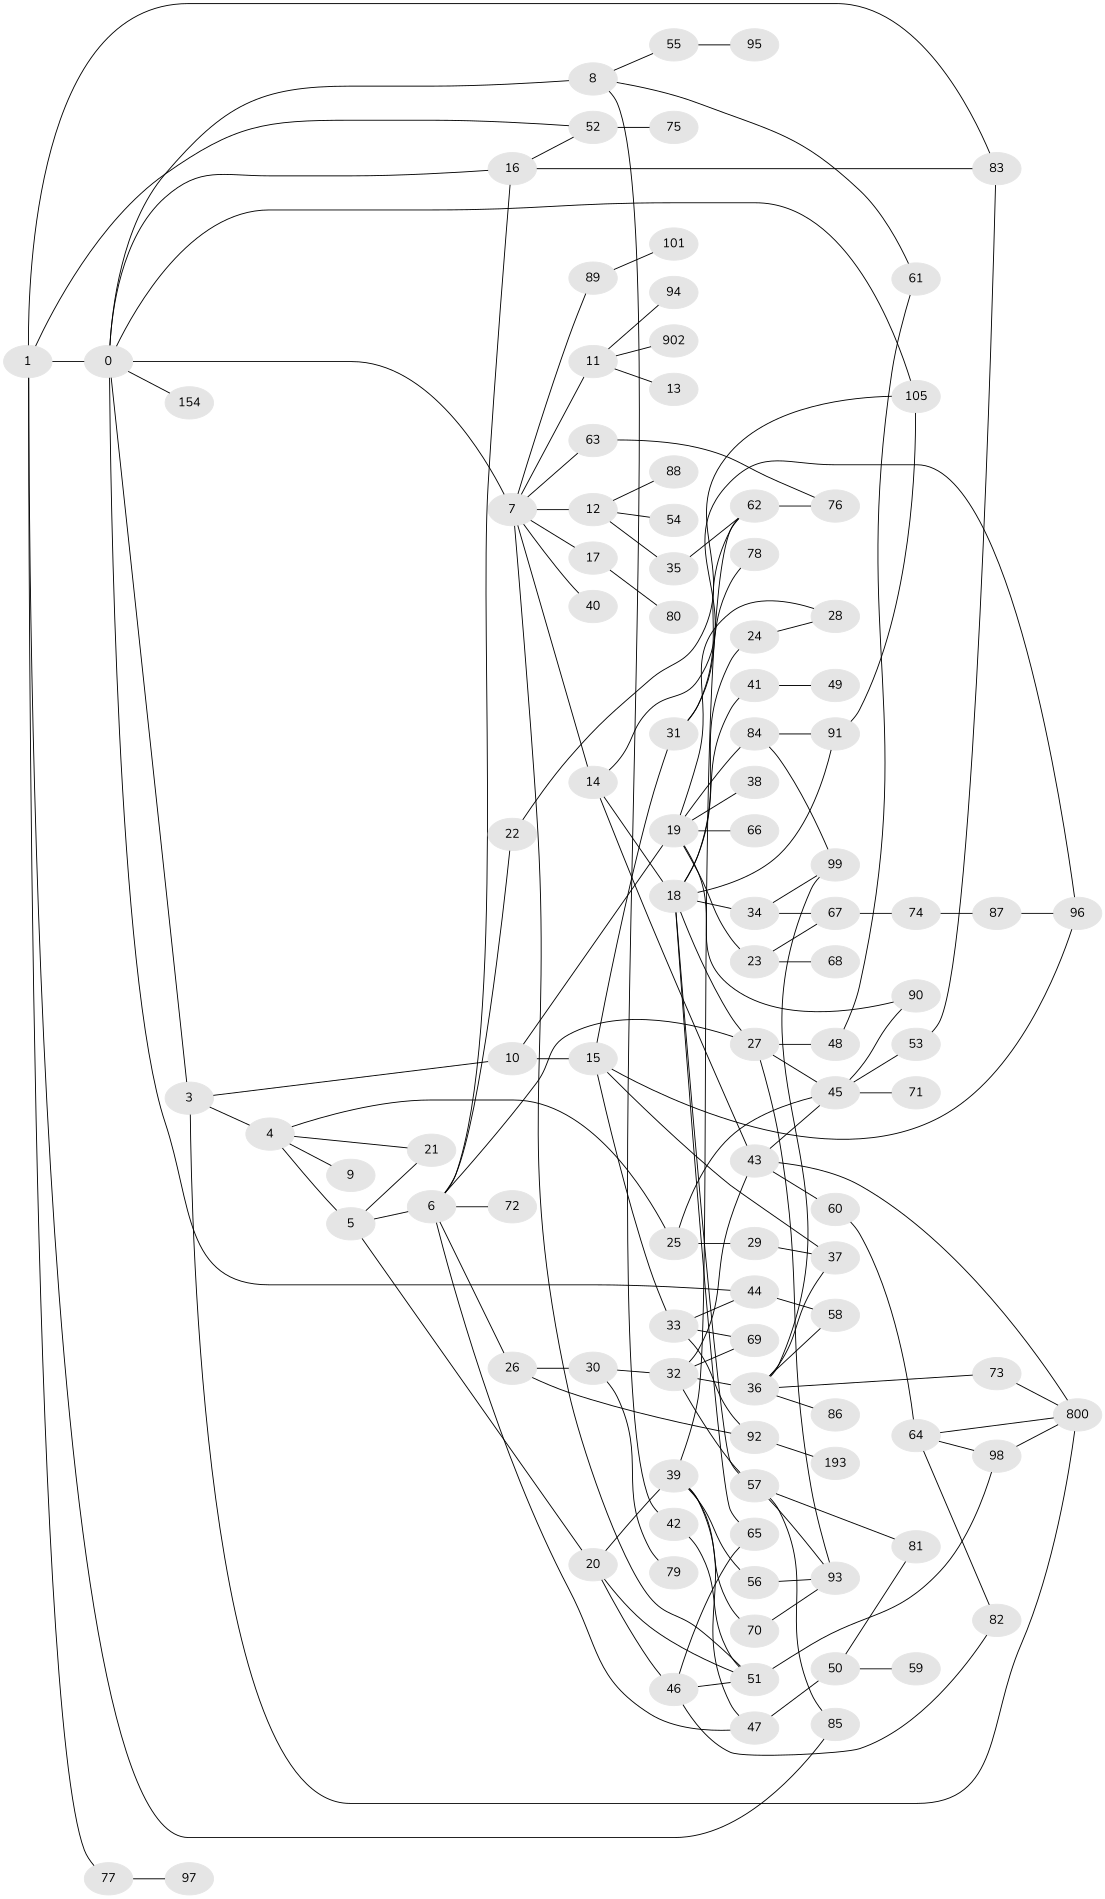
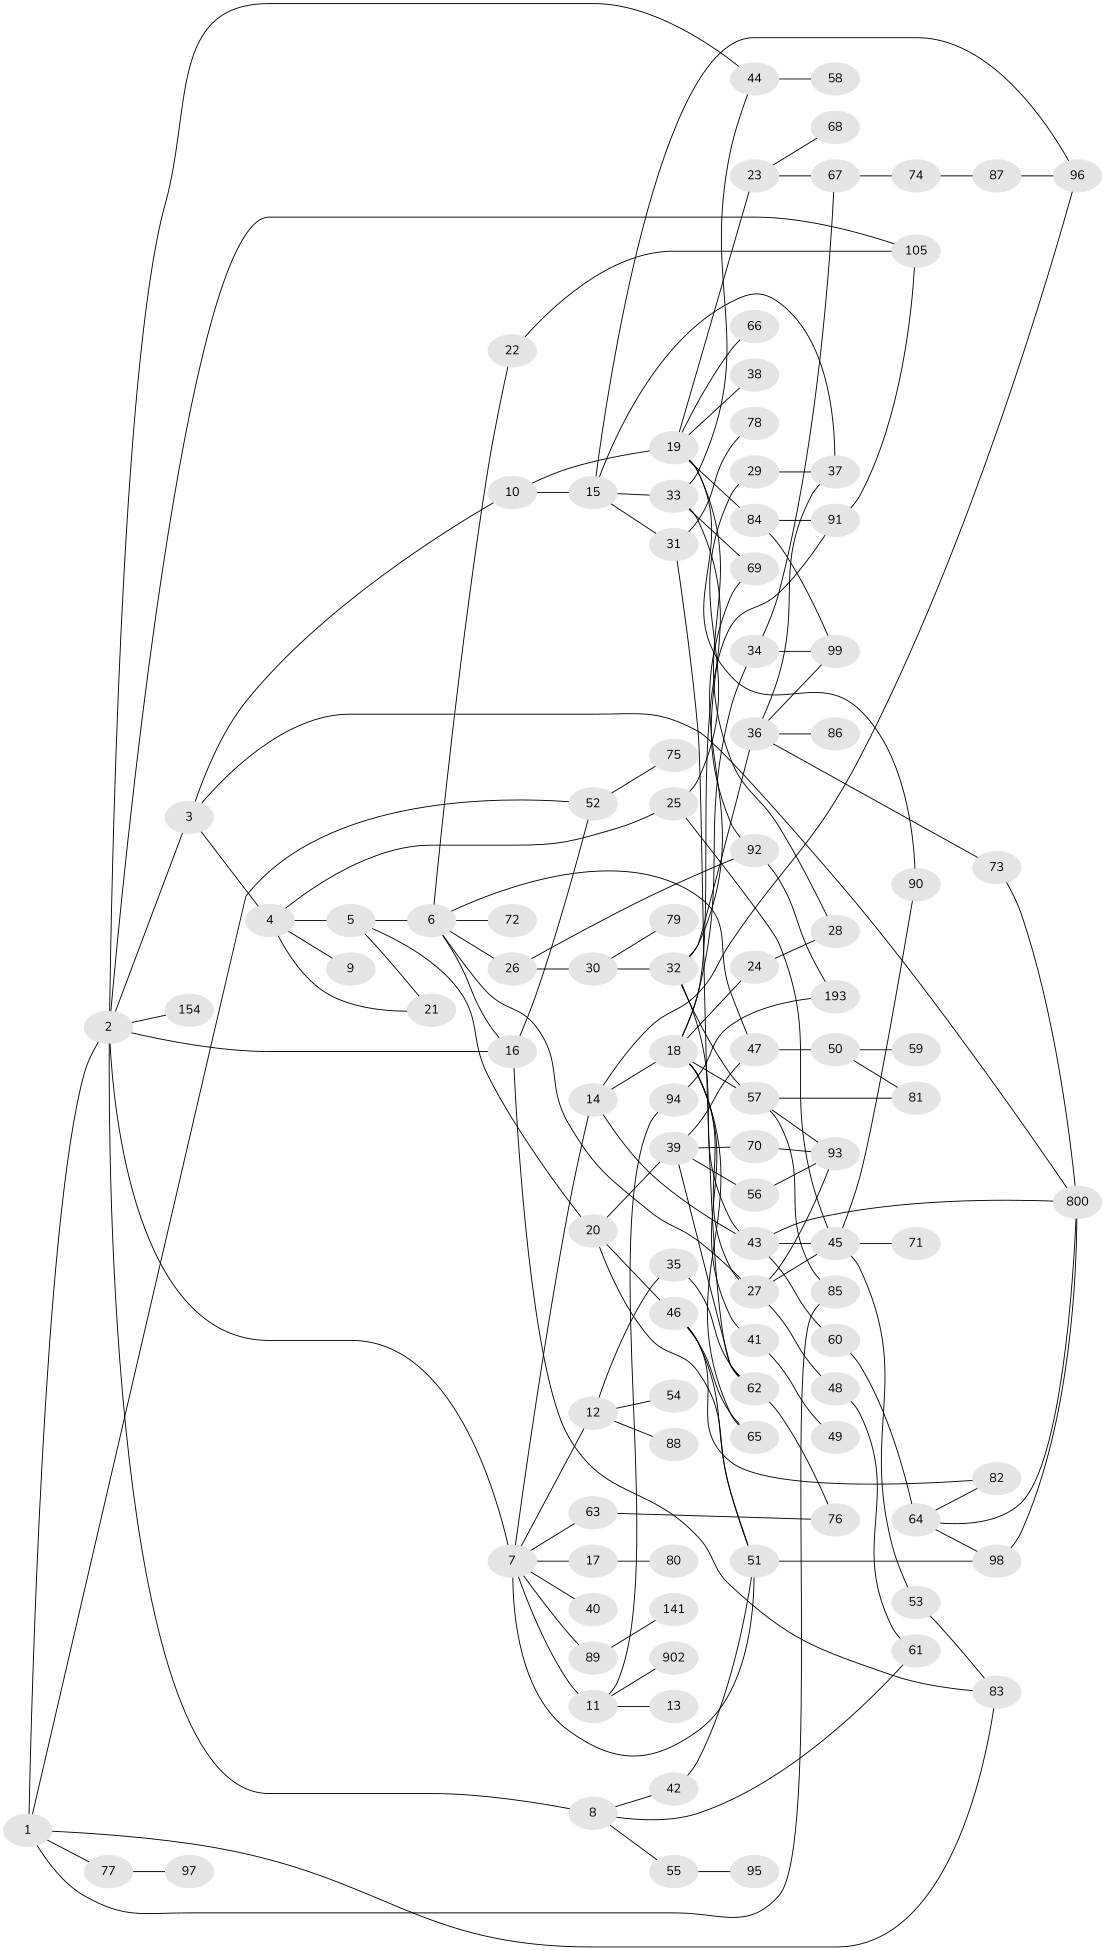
node "101": label "101" -> "141"
node "0": label "0" -> "2"
edge "193" -- "94": added
edge "58" -- "36": removed
